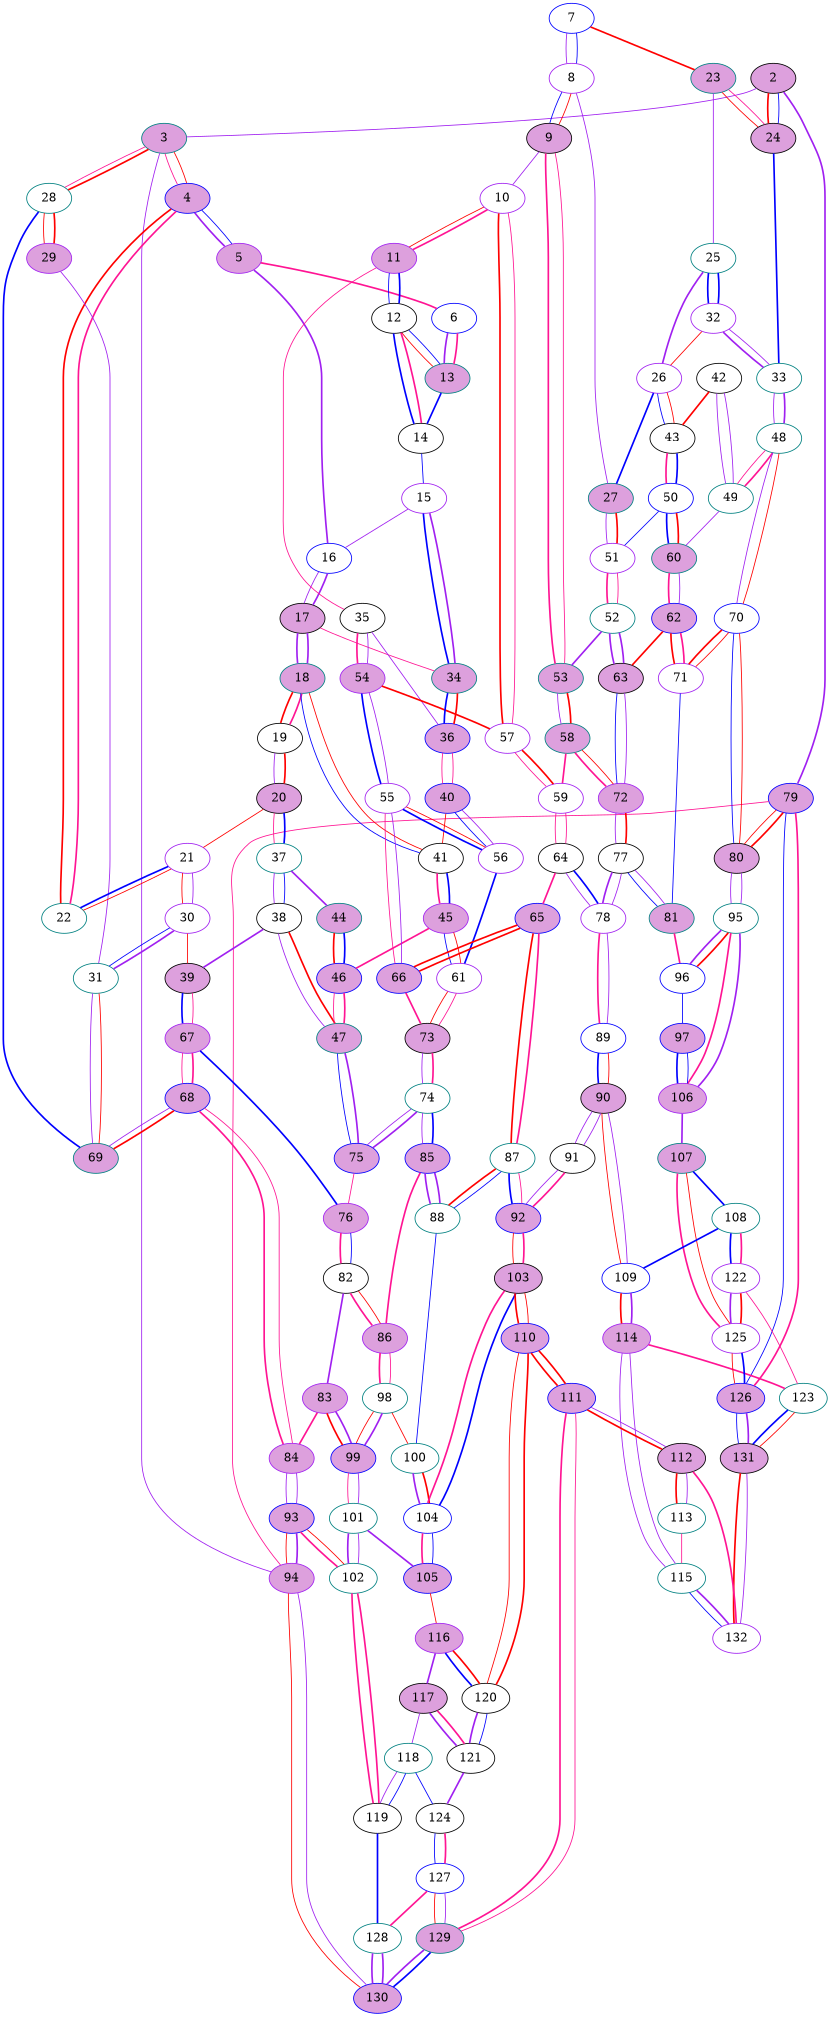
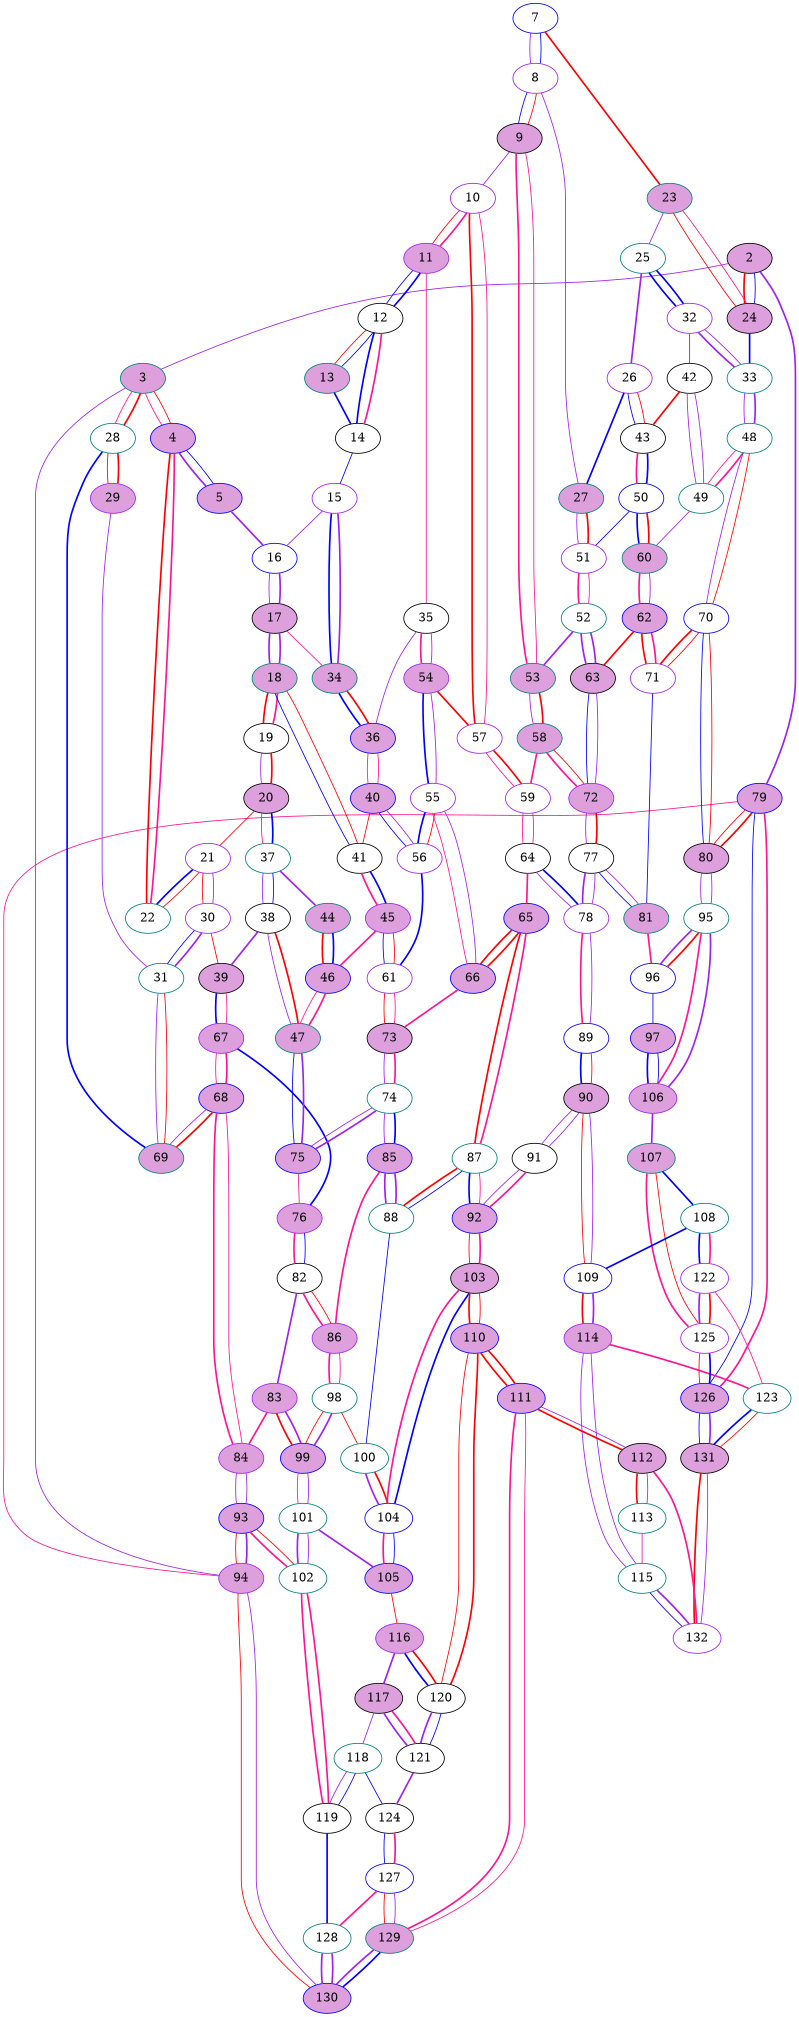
node "5": color purple -> blue
node "6": removed
edge "32" -- "26": now "32" -- "42"
